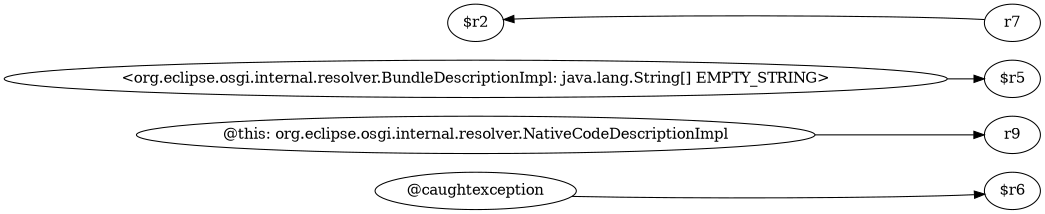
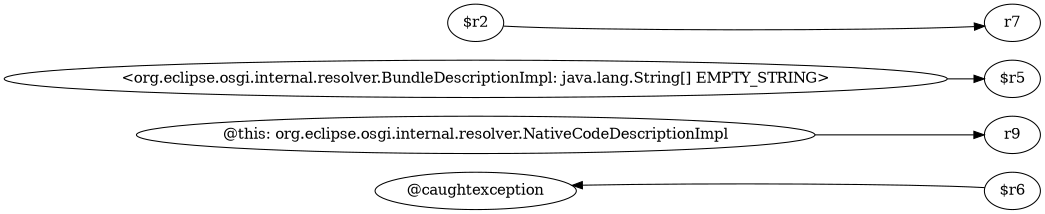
edge "r7" -> "$r2": reversed
edge "@caughtexception" -> "$r6": reversed
